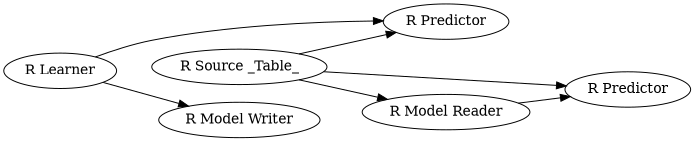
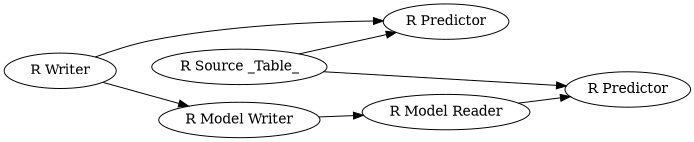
node "R Learner": label "R Learner" -> "R Writer"
edge "R Source _Table_" -> "R Model Reader": now "R Model Writer" -> "R Model Reader"
